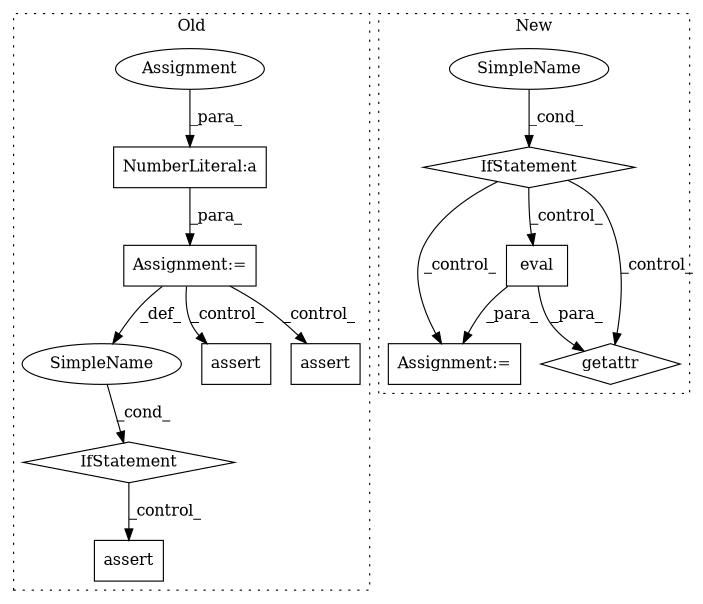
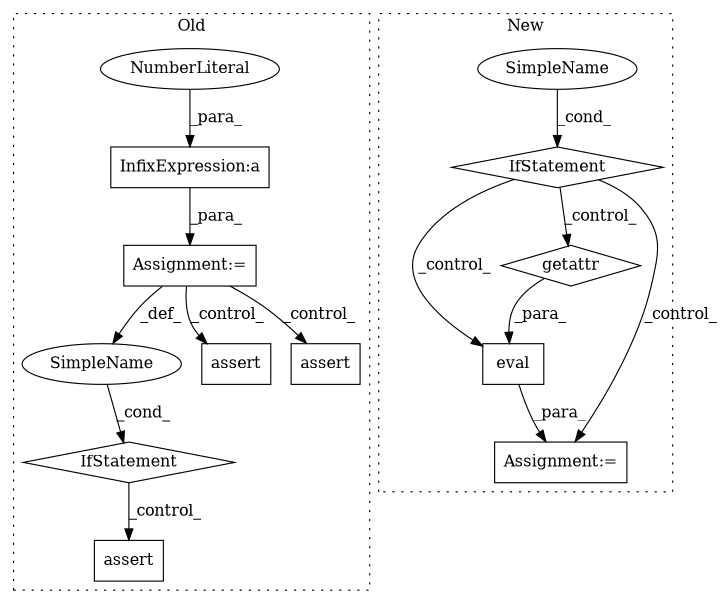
node "Assignment": label "Assignment" -> "NumberLiteral"
node "NumberLiteral:a": label "NumberLiteral:a" -> "InfixExpression:a"
edge "eval" -> "getattr": reversed
